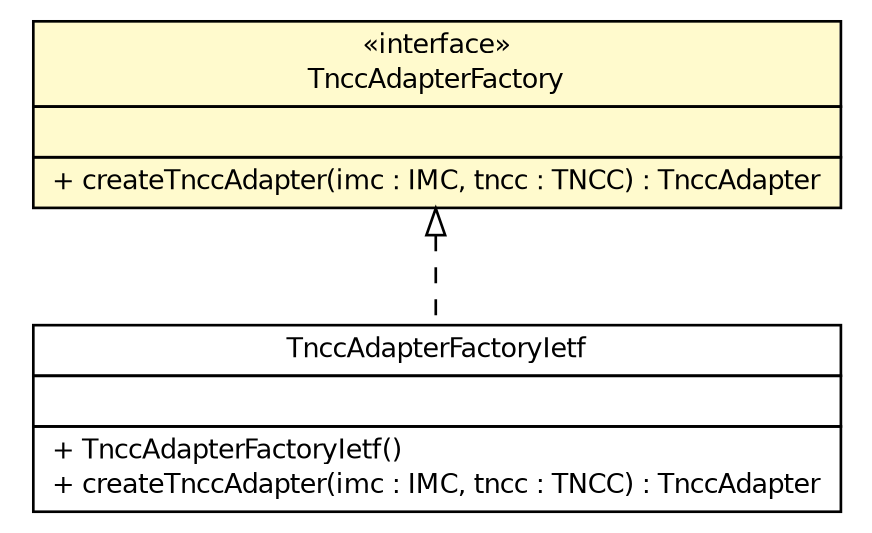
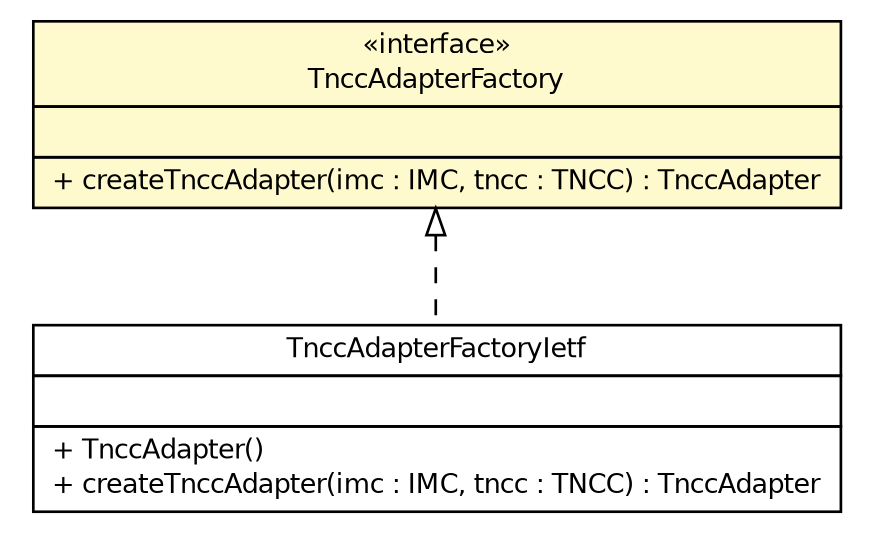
node "TnccAdapterFactoryIetf": text "+ TnccAdapterFactoryIetf()" -> "+ TnccAdapter()"
